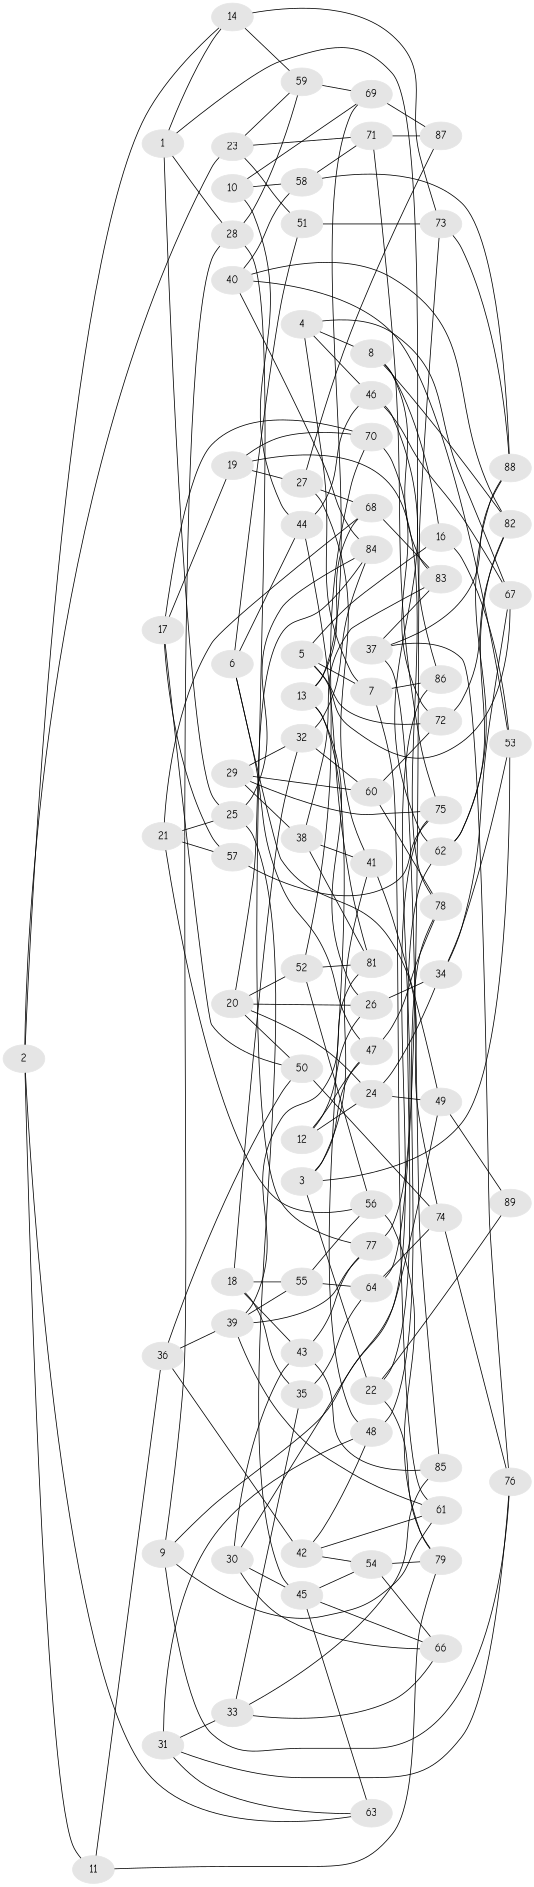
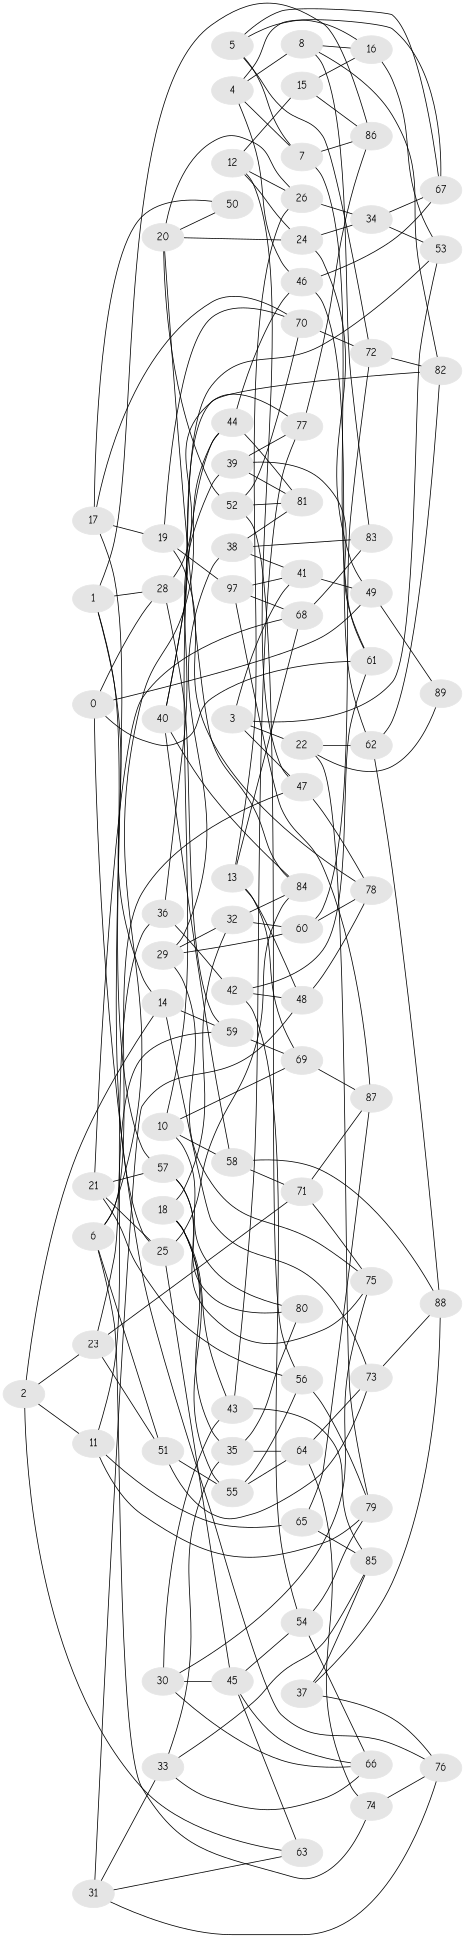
node "15": added
node "27": label "27" -> "97"
edge "83" -- "37": removed
edge "50" -- "74": removed
edge "50" -- "36": removed
edge "55" -- "39": now "55" -- "51"
node "80": added
node "65": added
node "9": label "9" -> "0"
